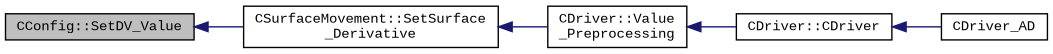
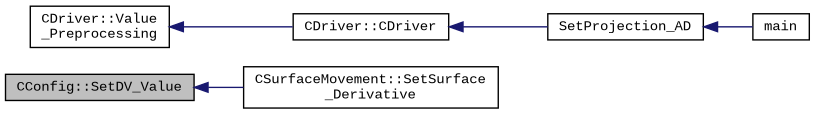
edge "CDriver::Value _Preprocessing" -> "CSurfaceMovement::SetSurface _Derivative": removed
node "main": added
node "CDriver_AD": label "CDriver_AD" -> "SetProjection_AD"
